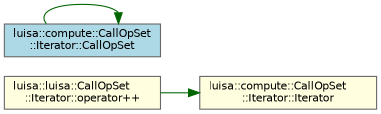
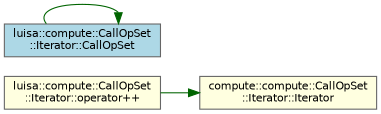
node "luisa::luisa::CallOpSet ::Iterator::operator++": label "luisa::luisa::CallOpSet ::Iterator::operator++" -> "luisa::compute::CallOpSet ::Iterator::operator++"
node "luisa::compute::CallOpSet ::Iterator::Iterator": label "luisa::compute::CallOpSet ::Iterator::Iterator" -> "compute::compute::CallOpSet ::Iterator::Iterator"
